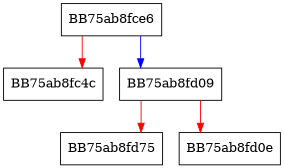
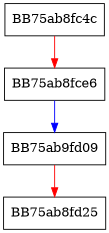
edge "BB75ab8fce6" -> "BB75ab8fc4c": reversed
node "BB75ab8fd09": label "BB75ab8fd09" -> "BB75ab9fd09"
node "BB75ab8fd75": label "BB75ab8fd75" -> "BB75ab8fd25"
node "BB75ab8fd0e": removed
